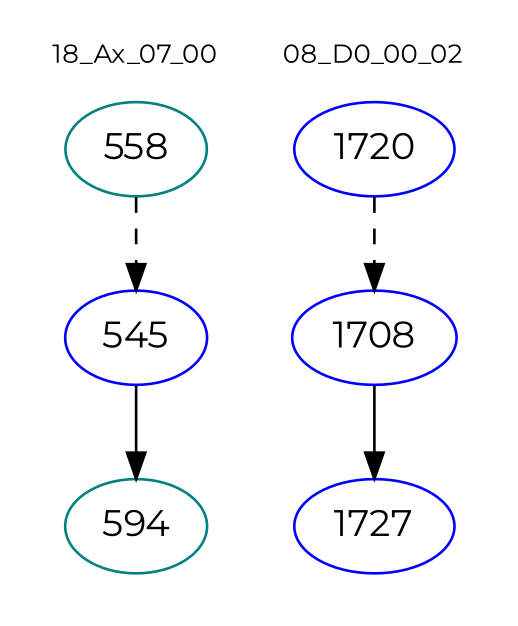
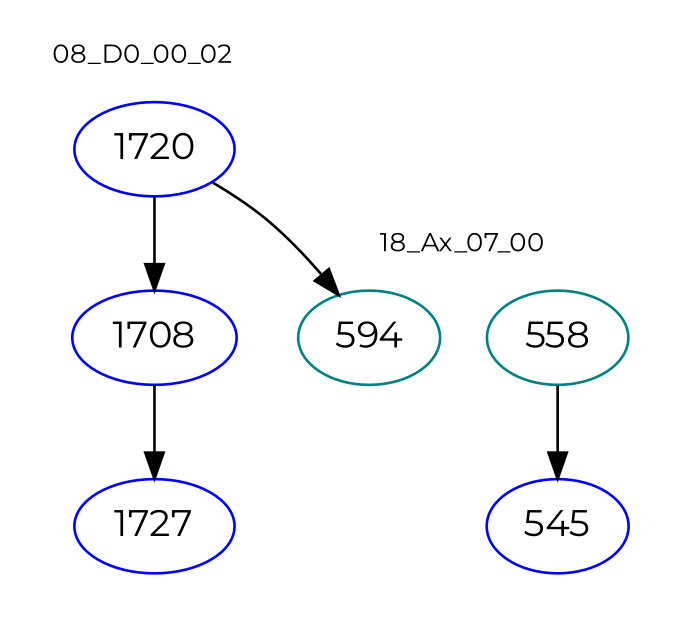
edge "558" -> "545": style dashed -> solid
edge "1720" -> "1708": style dashed -> solid
edge "545" -> "594": now "1720" -> "594"
